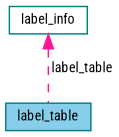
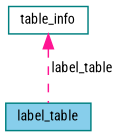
node "label_info": label "label_info" -> "table_info"
